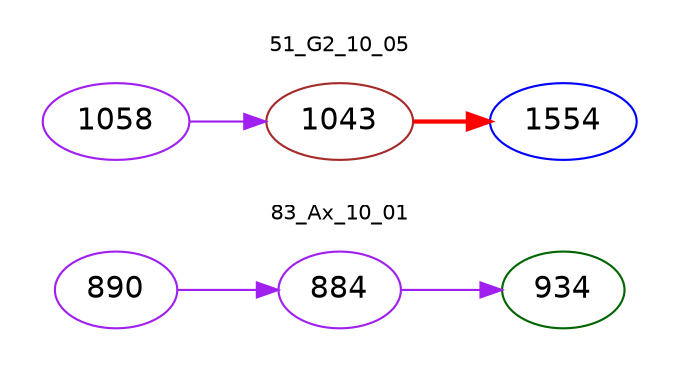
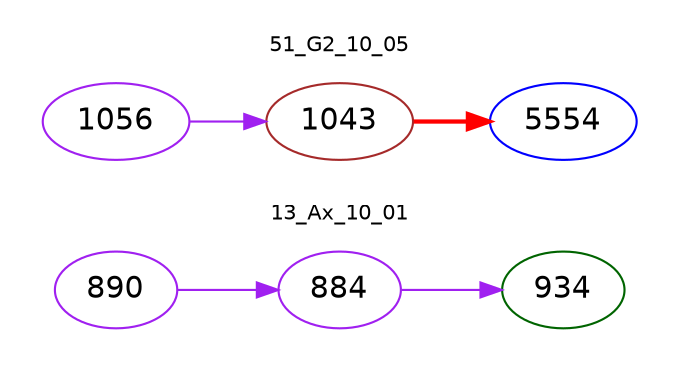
node "1058": label "1058" -> "1056"
node "1554": label "1554" -> "5554"
cluster "83_Ax_10_01": label "83_Ax_10_01" -> "13_Ax_10_01"
